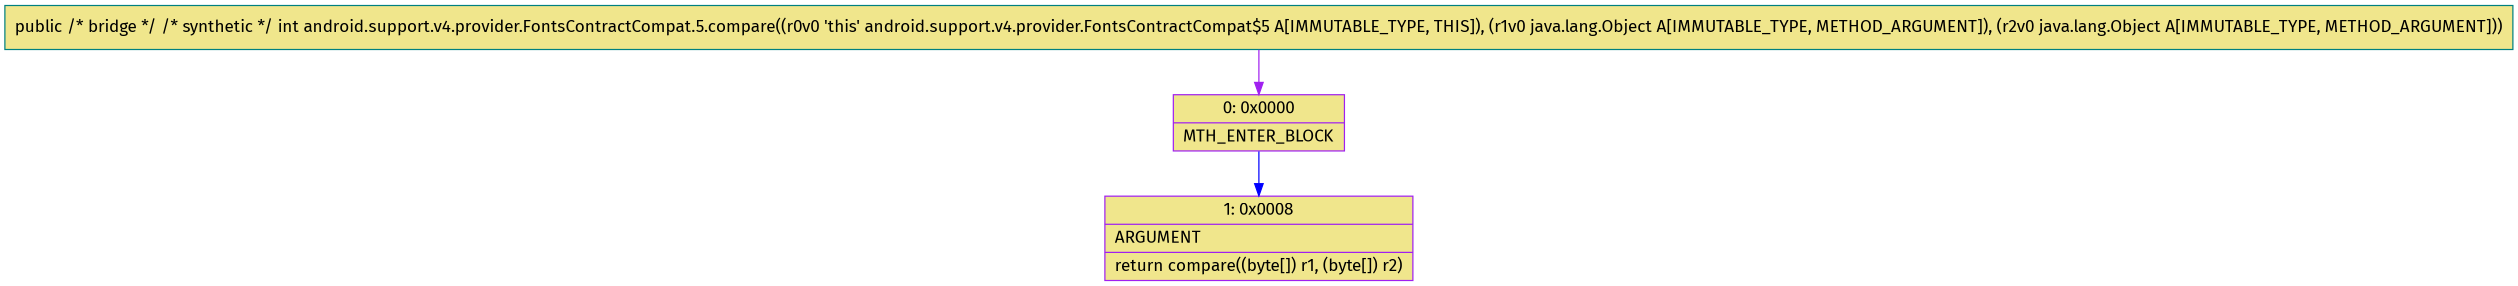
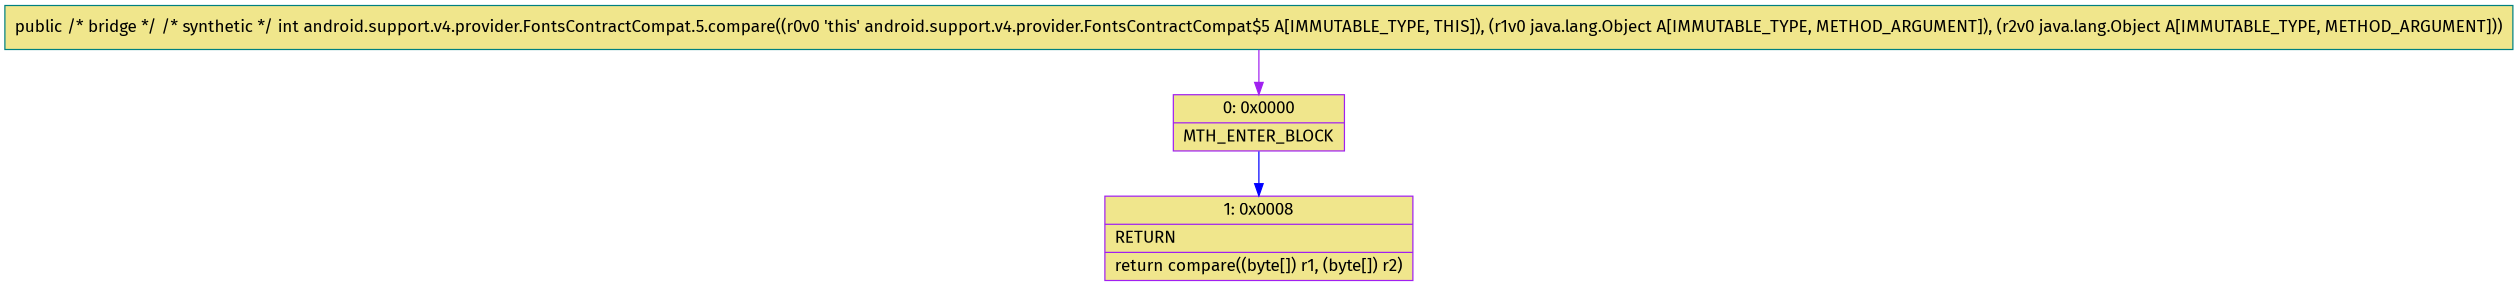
node "1: 0x0008": text "ARGUMENT" -> "RETURN"
